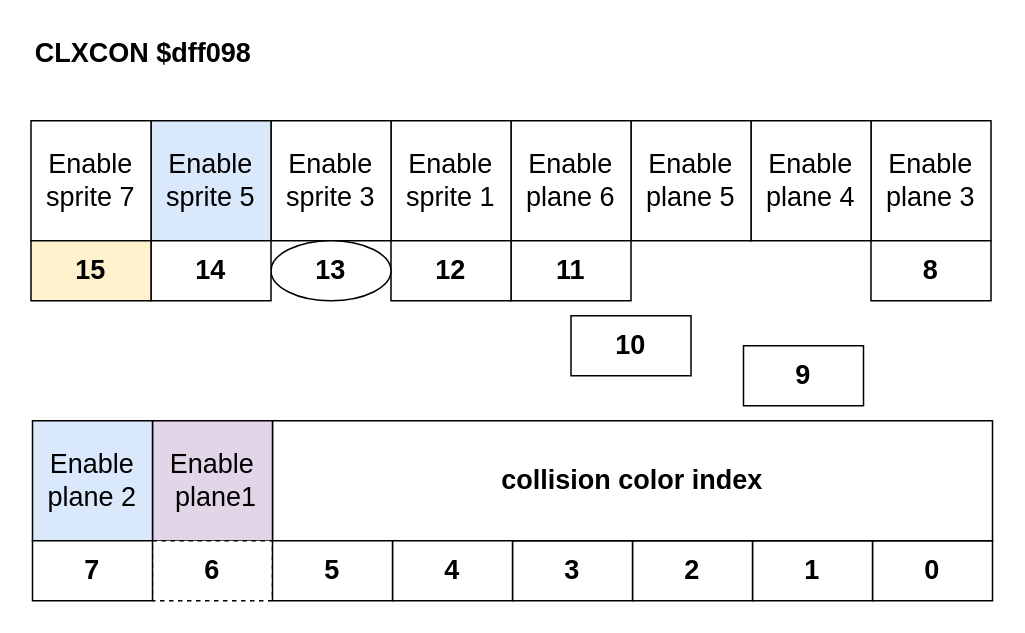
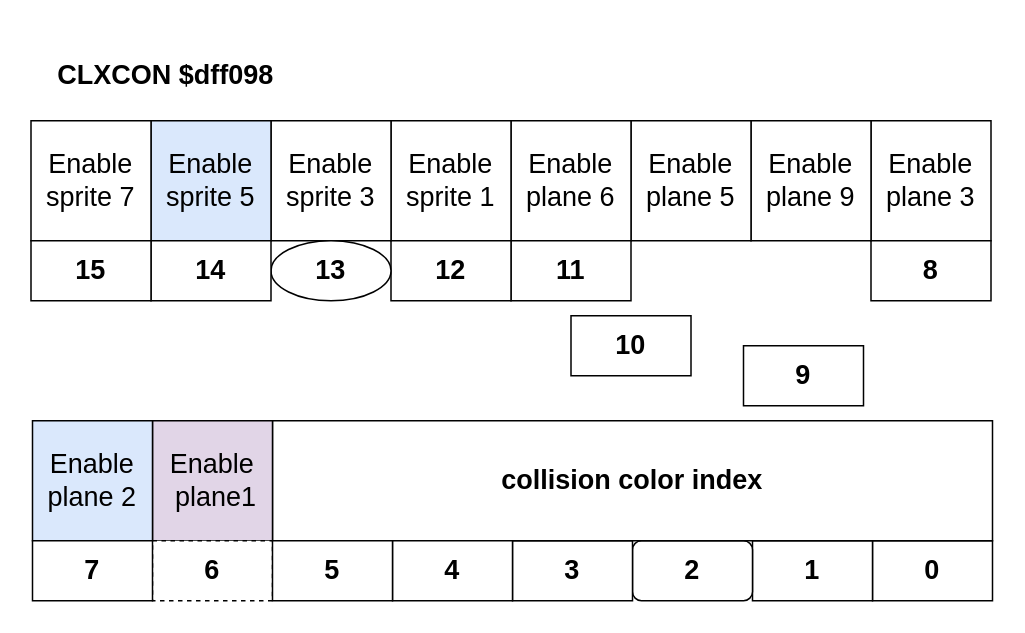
node "CLXCON $dff098": moved (152, 53) -> (174, 76)
node "Enable plane 4": label "Enable plane 4" -> "Enable plane 9"
node "15": fillcolor #fff2cc -> #ffffff
node "2": shape rectangle -> rounded rectangle
